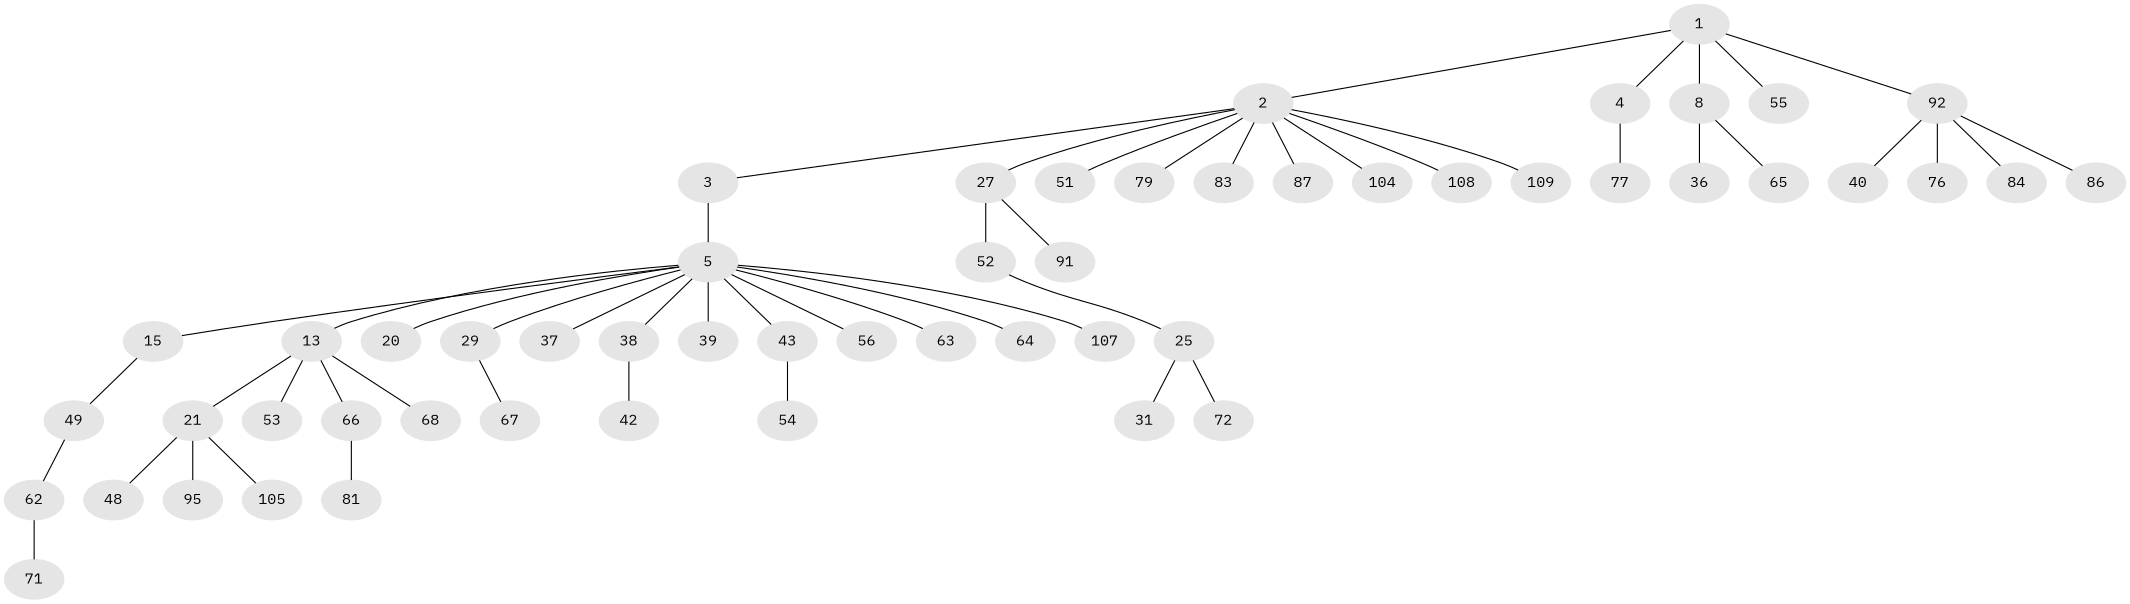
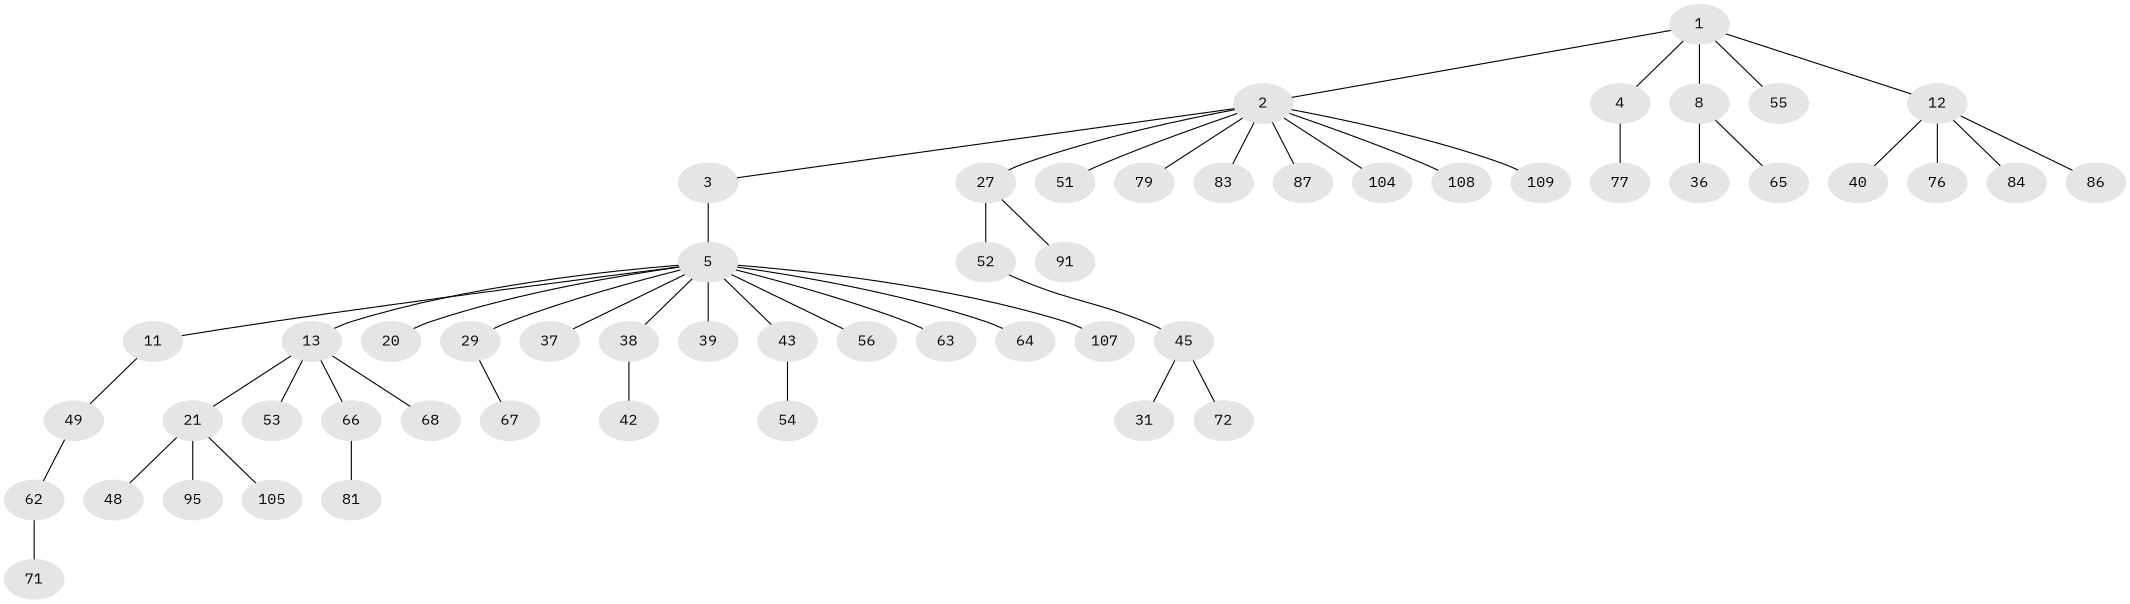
node "92": label "92" -> "12"
node "15": label "15" -> "11"
node "25": label "25" -> "45"
